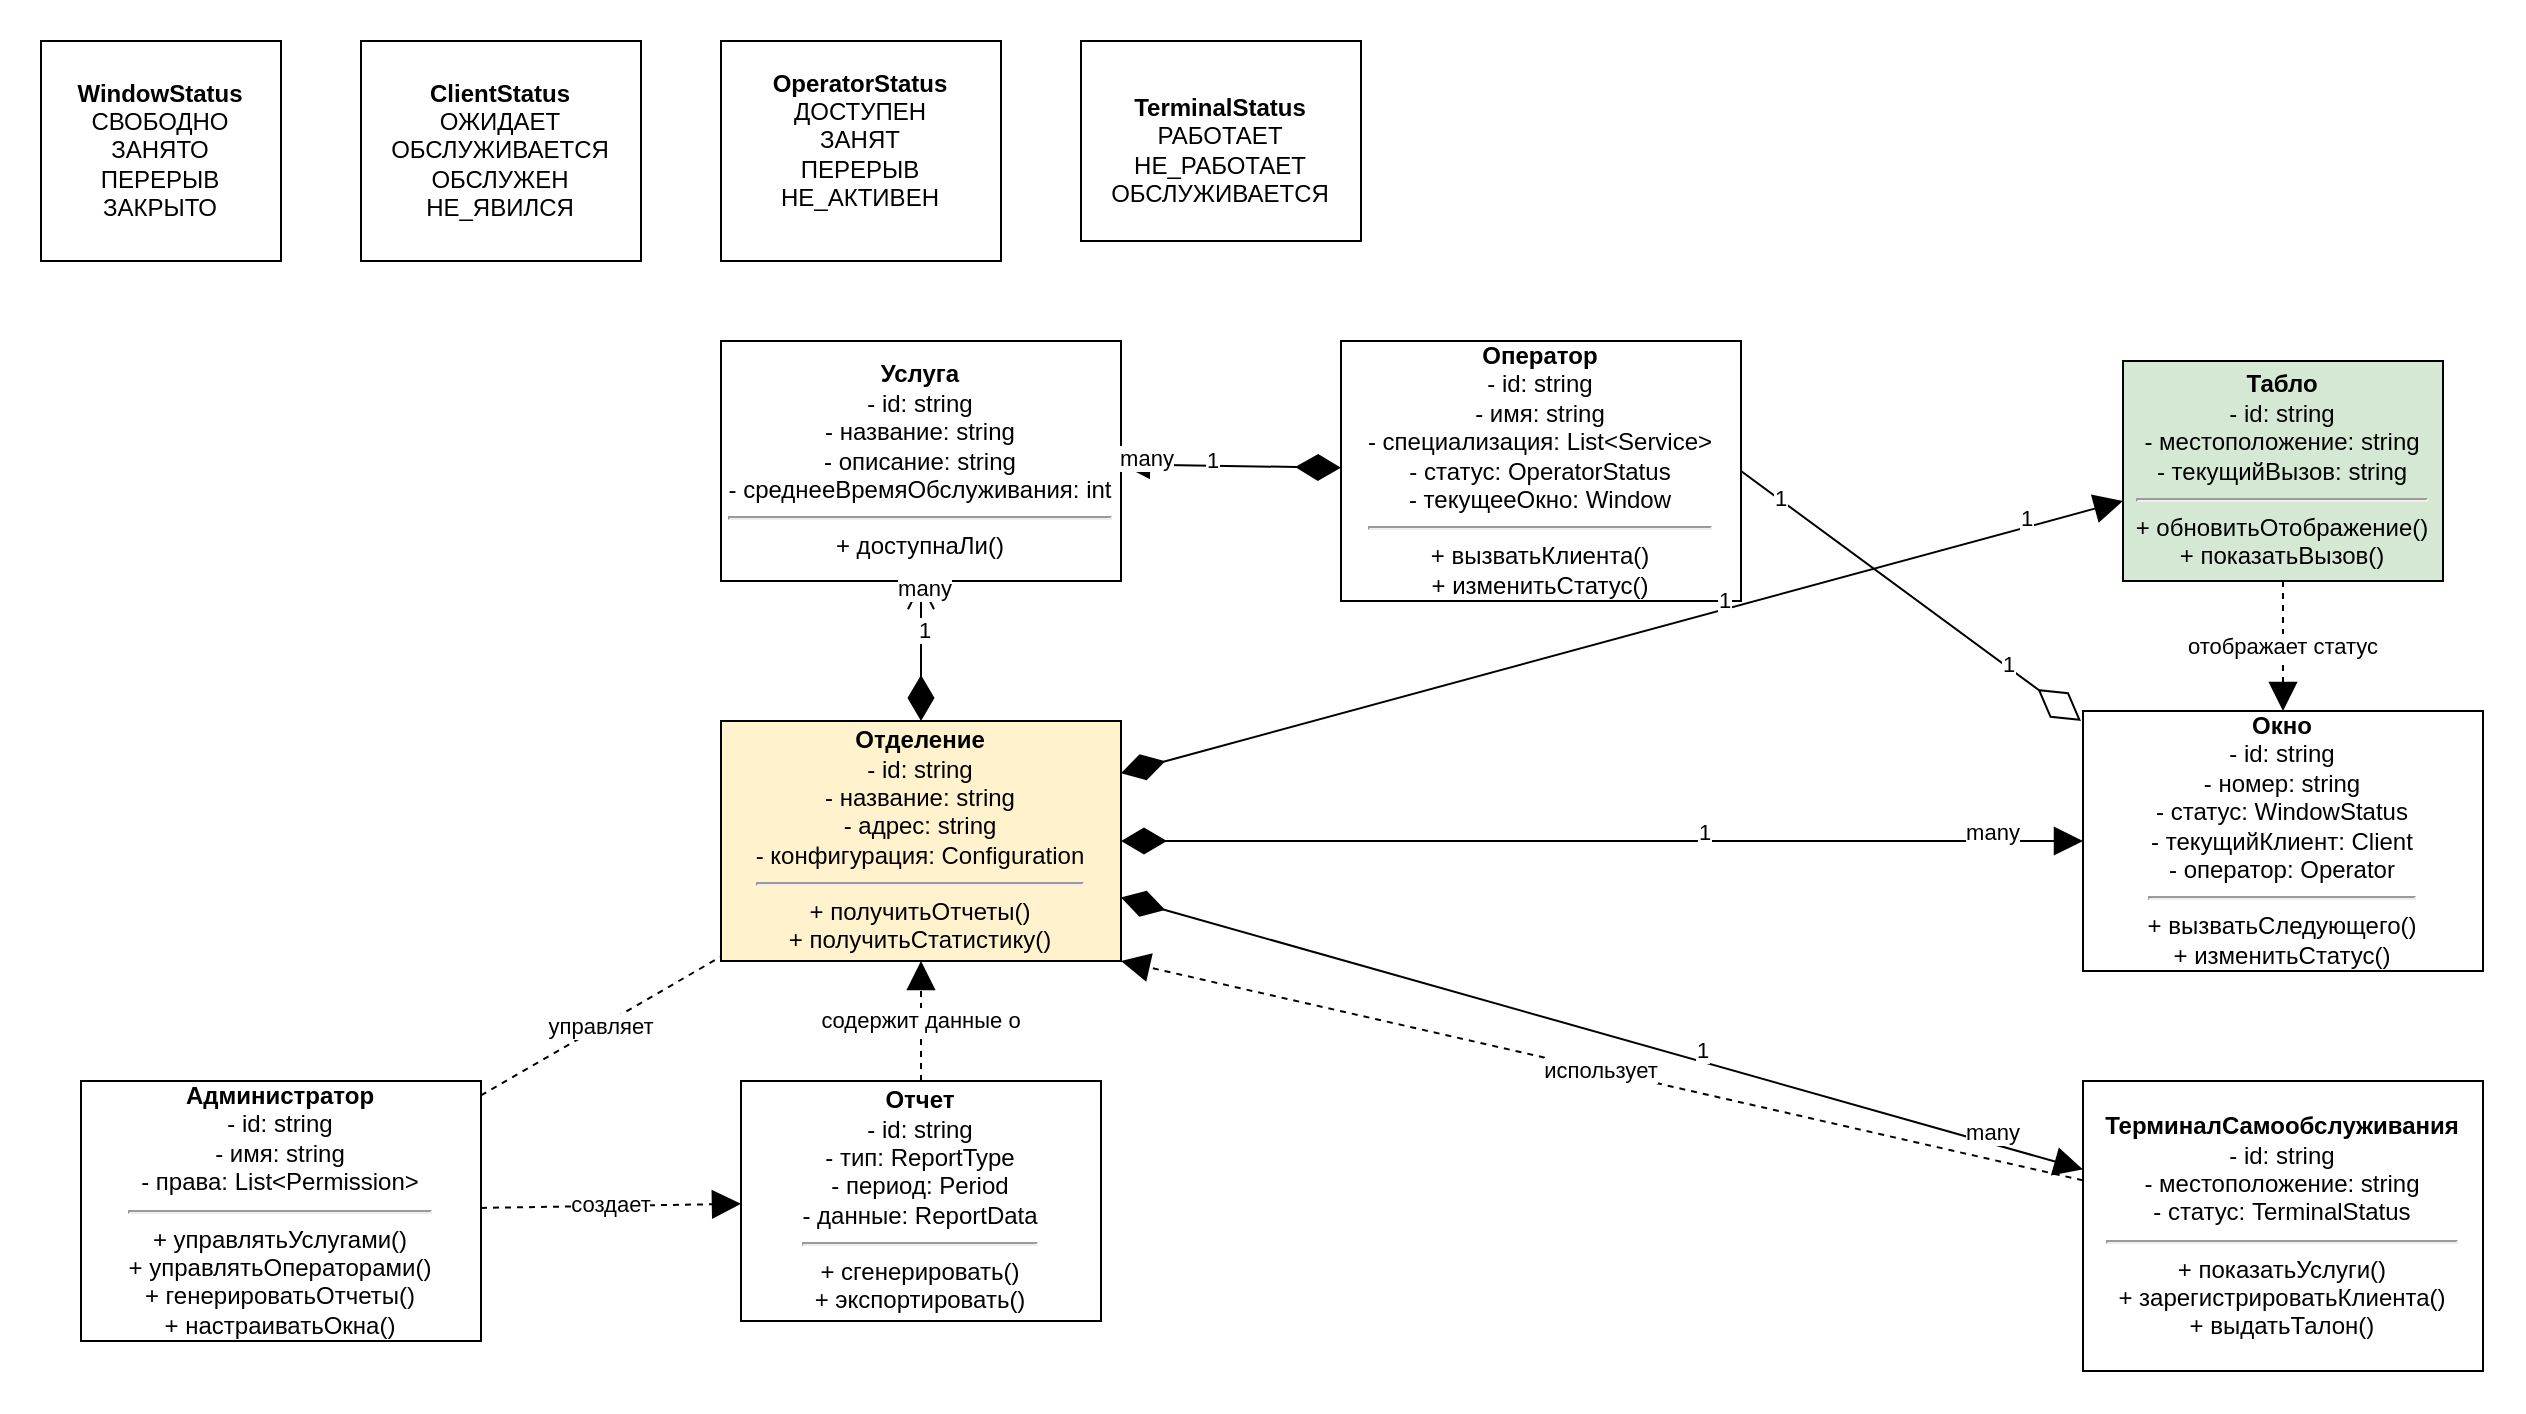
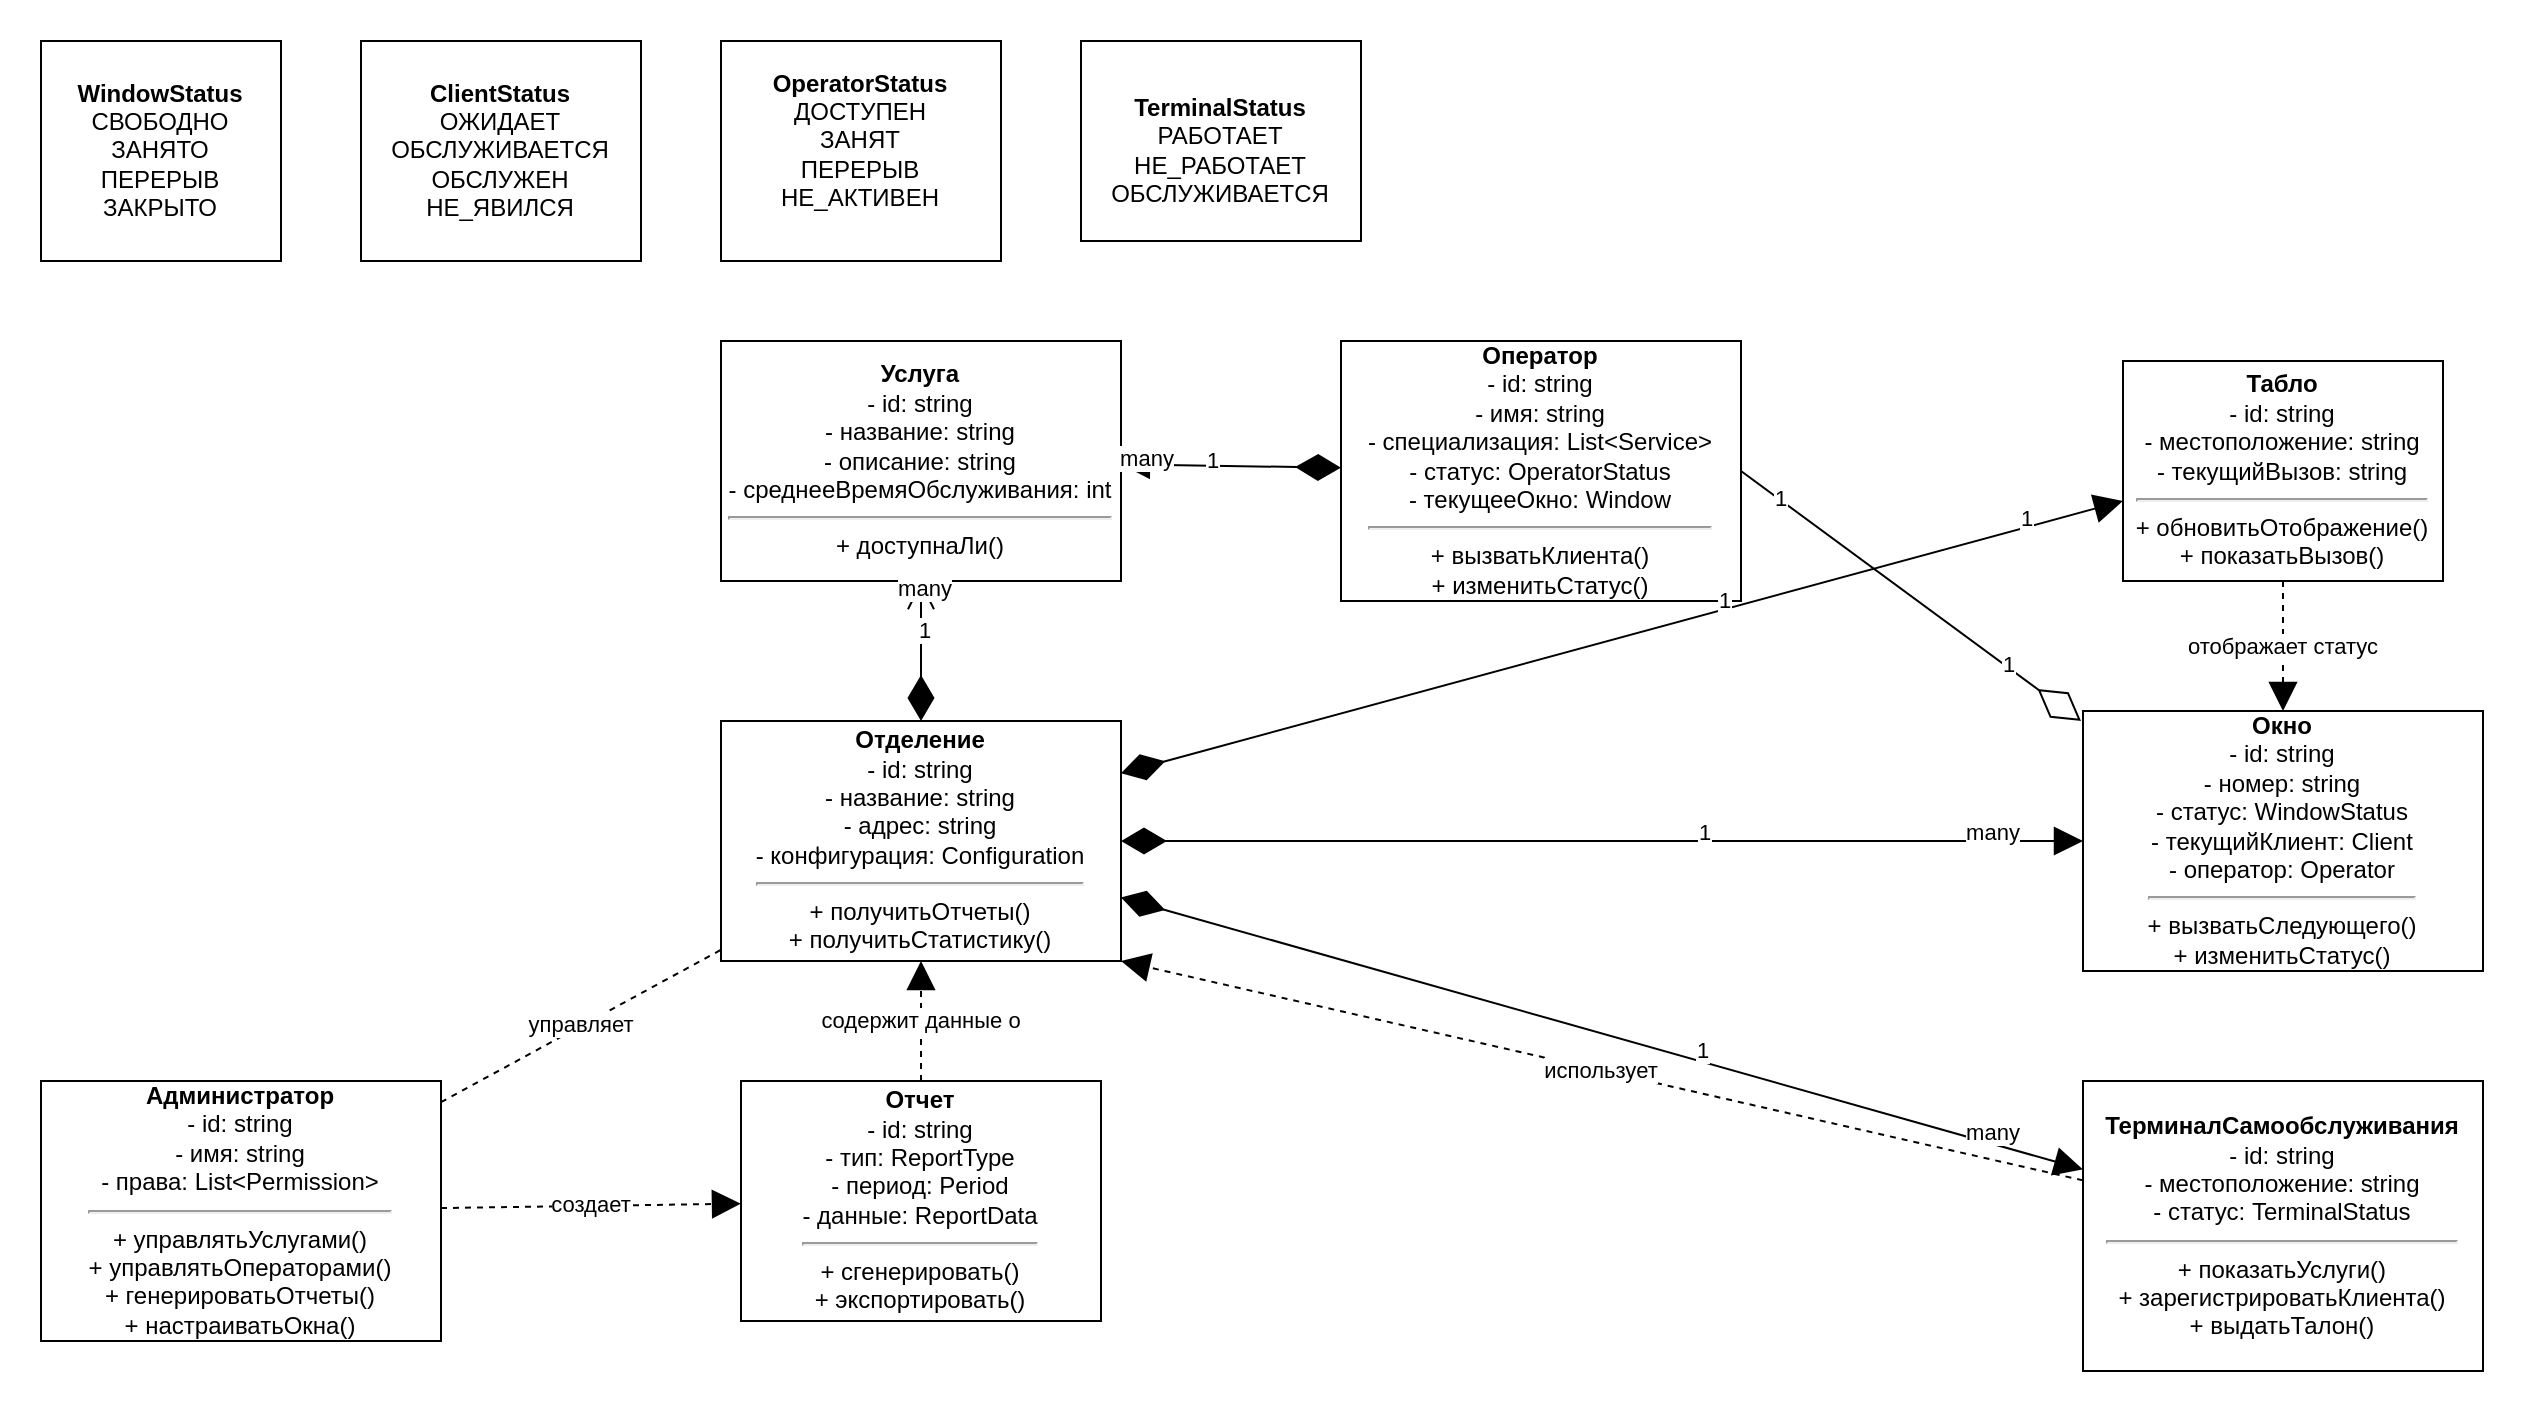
node "Табло - id: string - местоположение: string - текущийВызов: string + обновитьОтображение() + показатьВызов()": fillcolor #d5e8d4 -> #ffffff
node "Отделение - id: string - название: string - адрес: string - конфигурация: Configuration + получитьОтчеты() + получитьСтатистику()": fillcolor #fff2cc -> #ffffff
node "Администратор - id: string - имя: string - права: List<Permission> + управлятьУслугами() + управлятьОператорами() + генерироватьОтчеты() + настраиватьОкна()": moved (281, 1211) -> (241, 1211)
